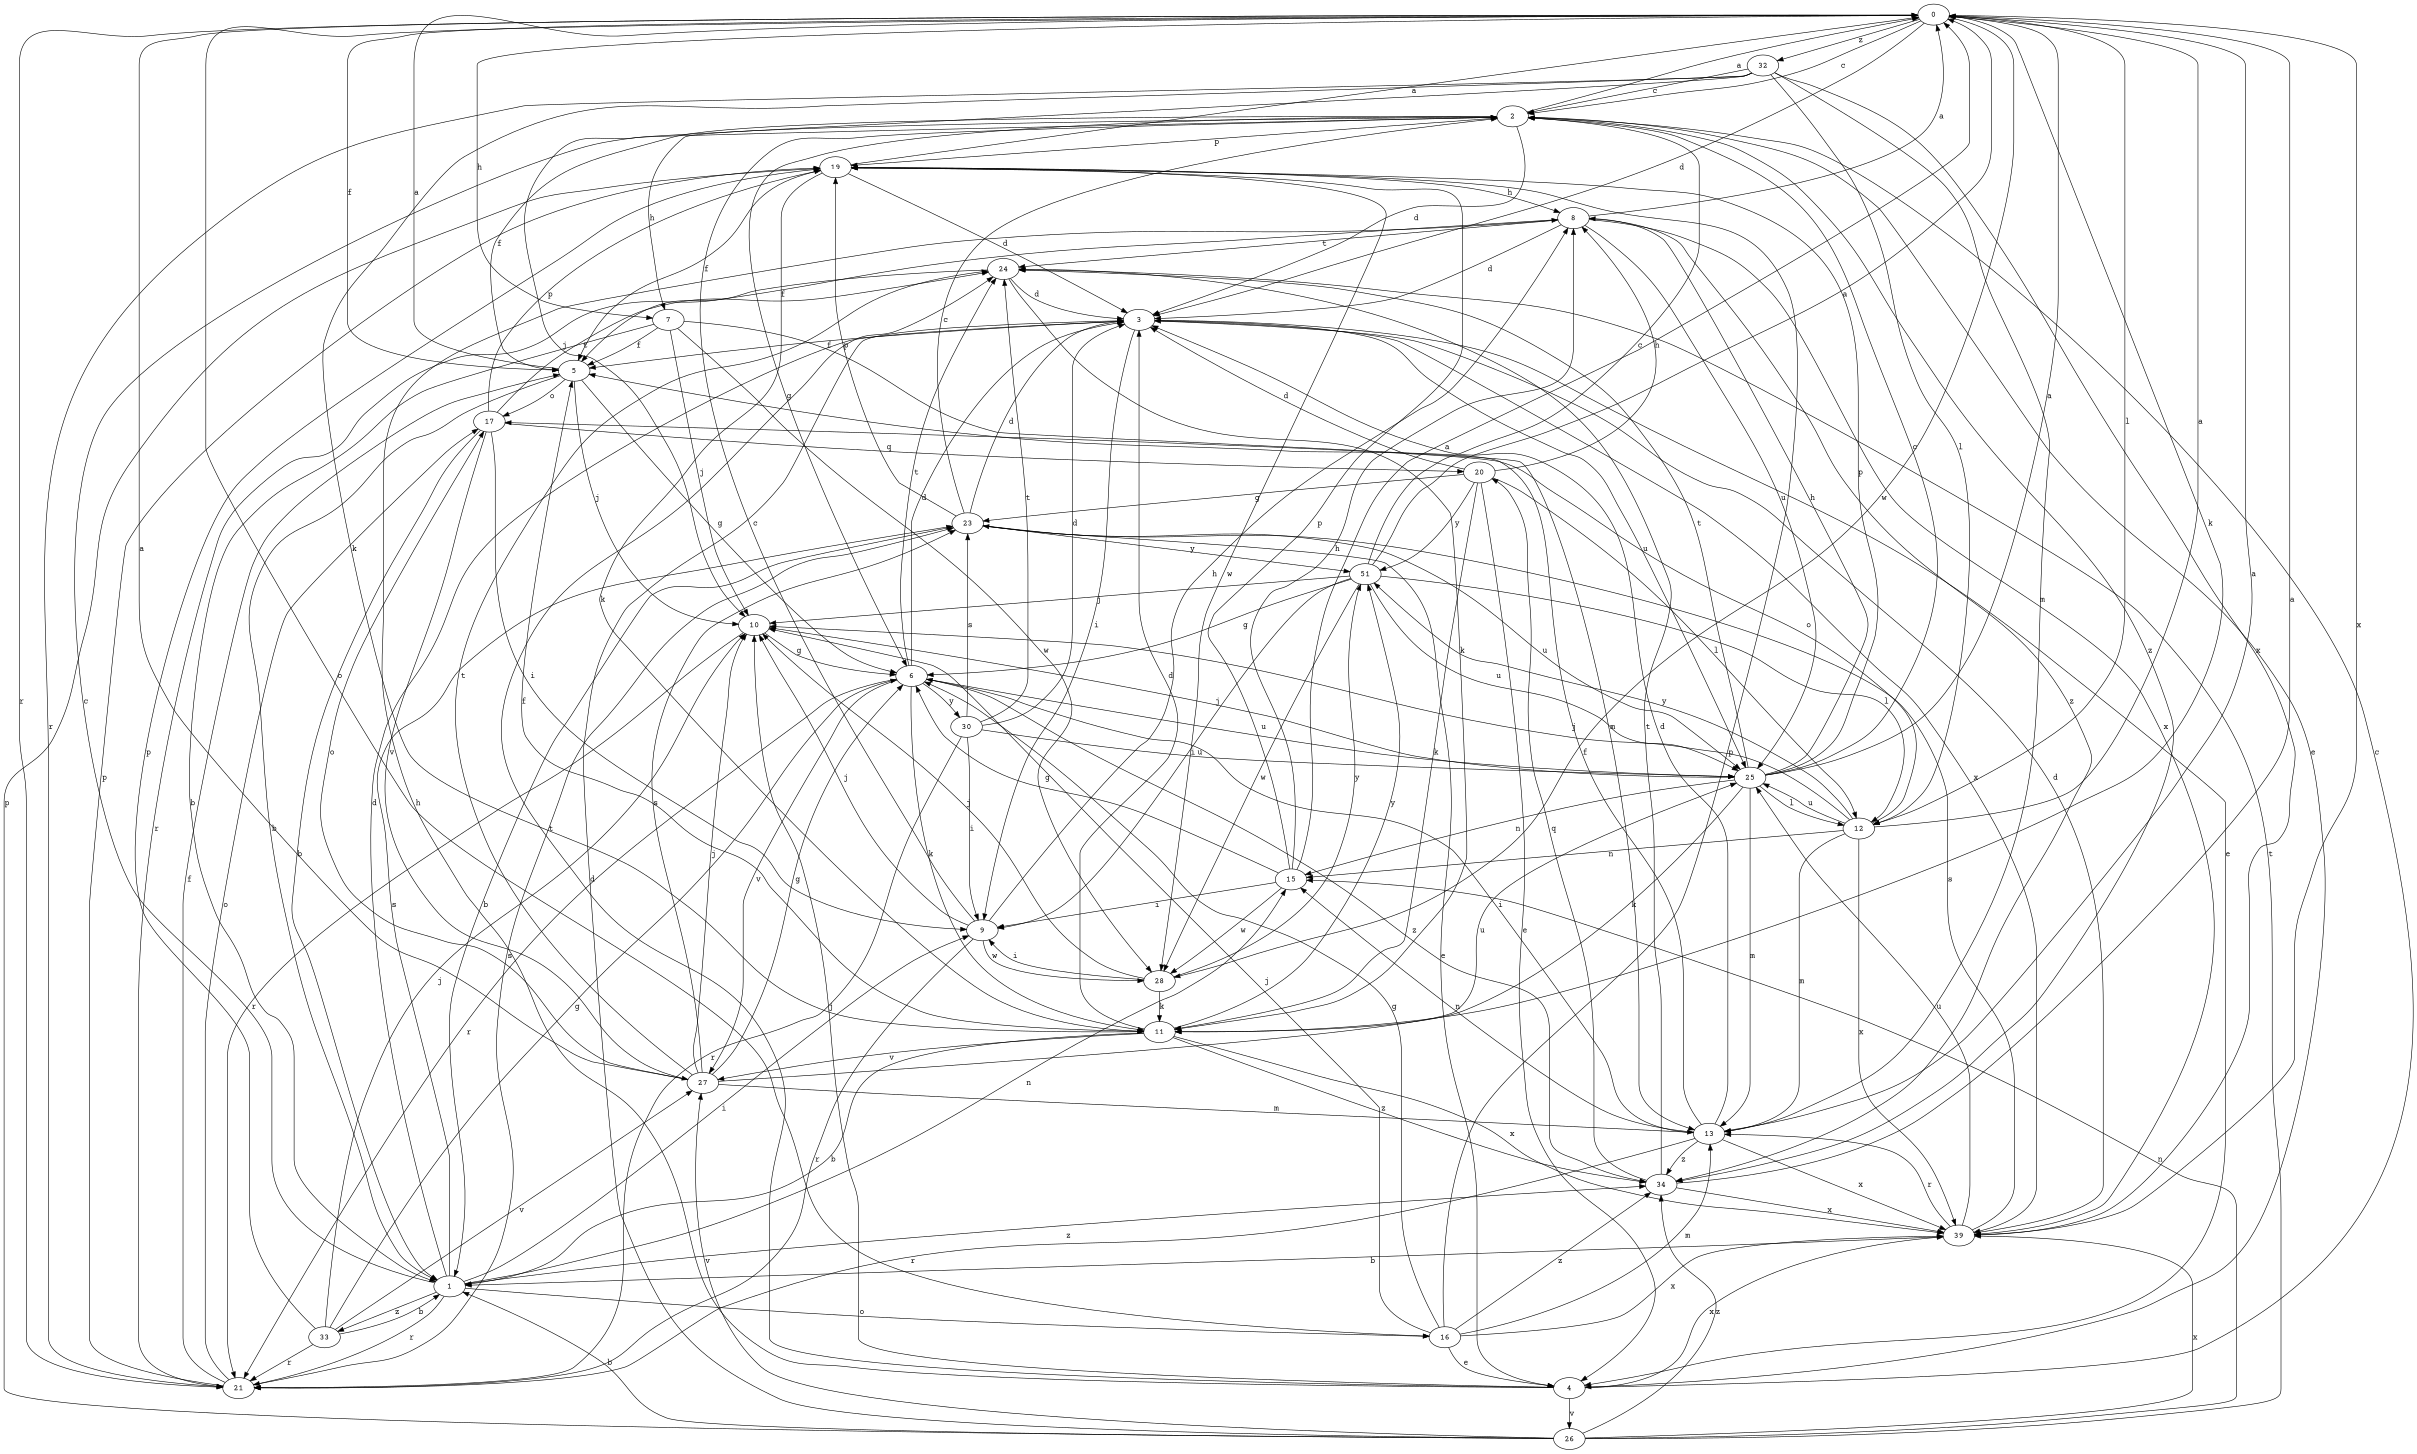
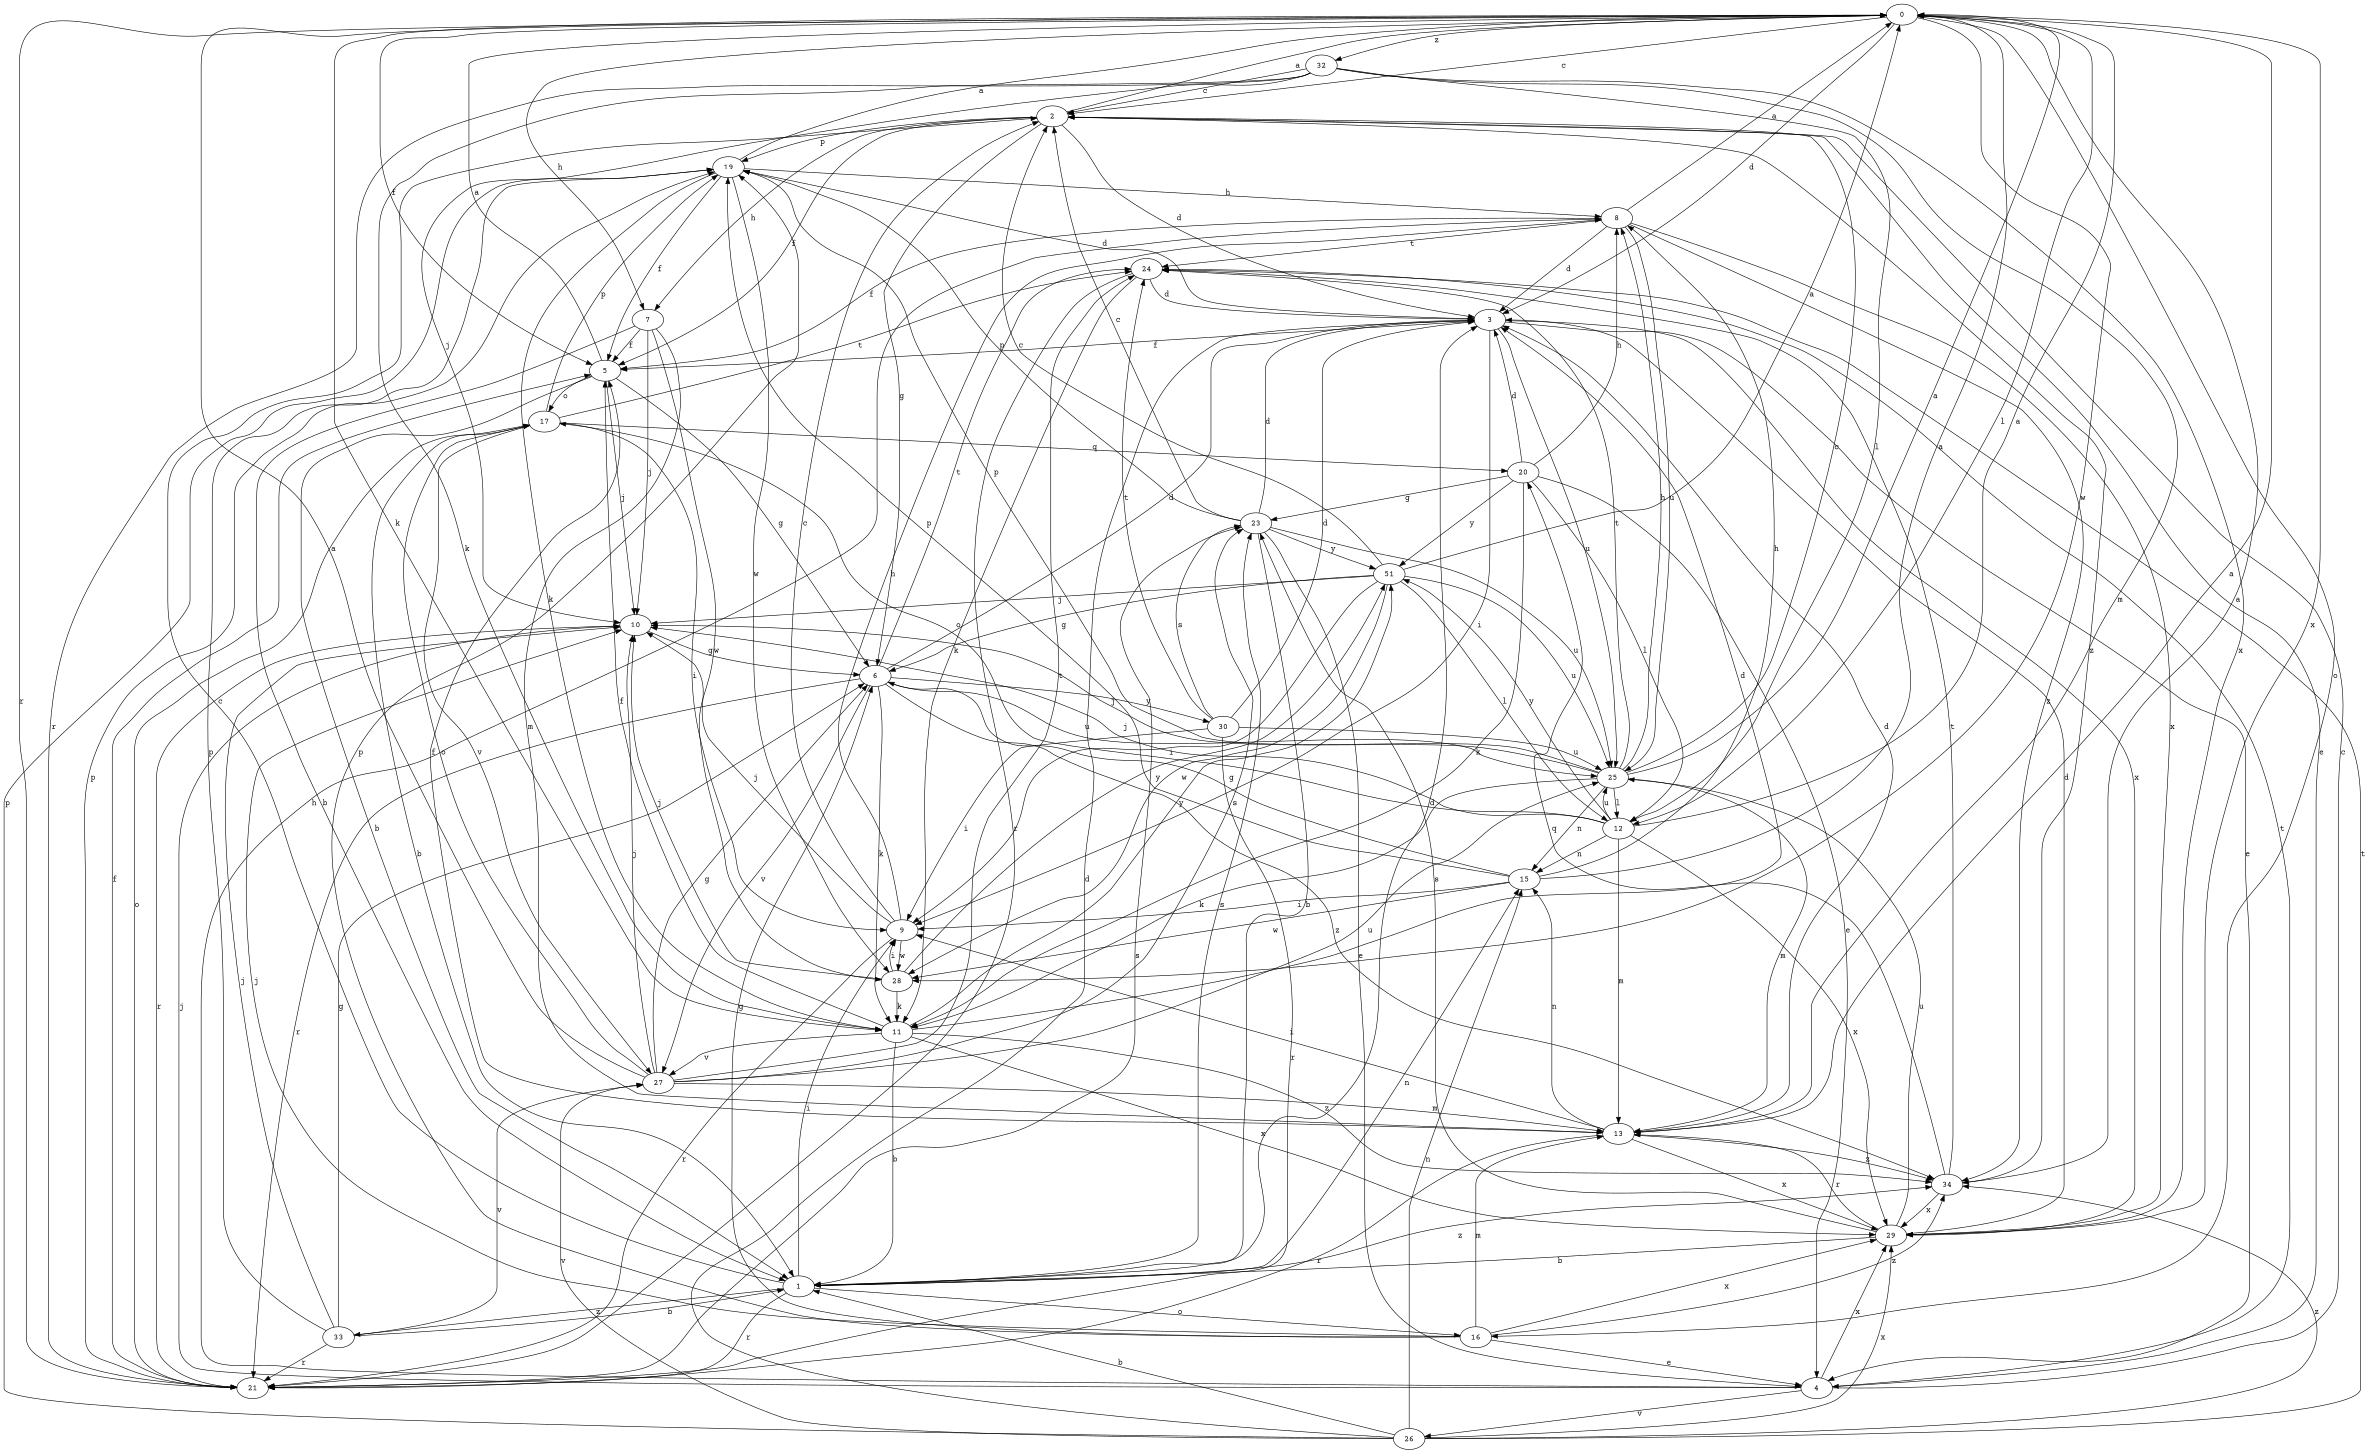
edge "13" -> "6": now "13" -> "9"
node "39": label "39" -> "29"
